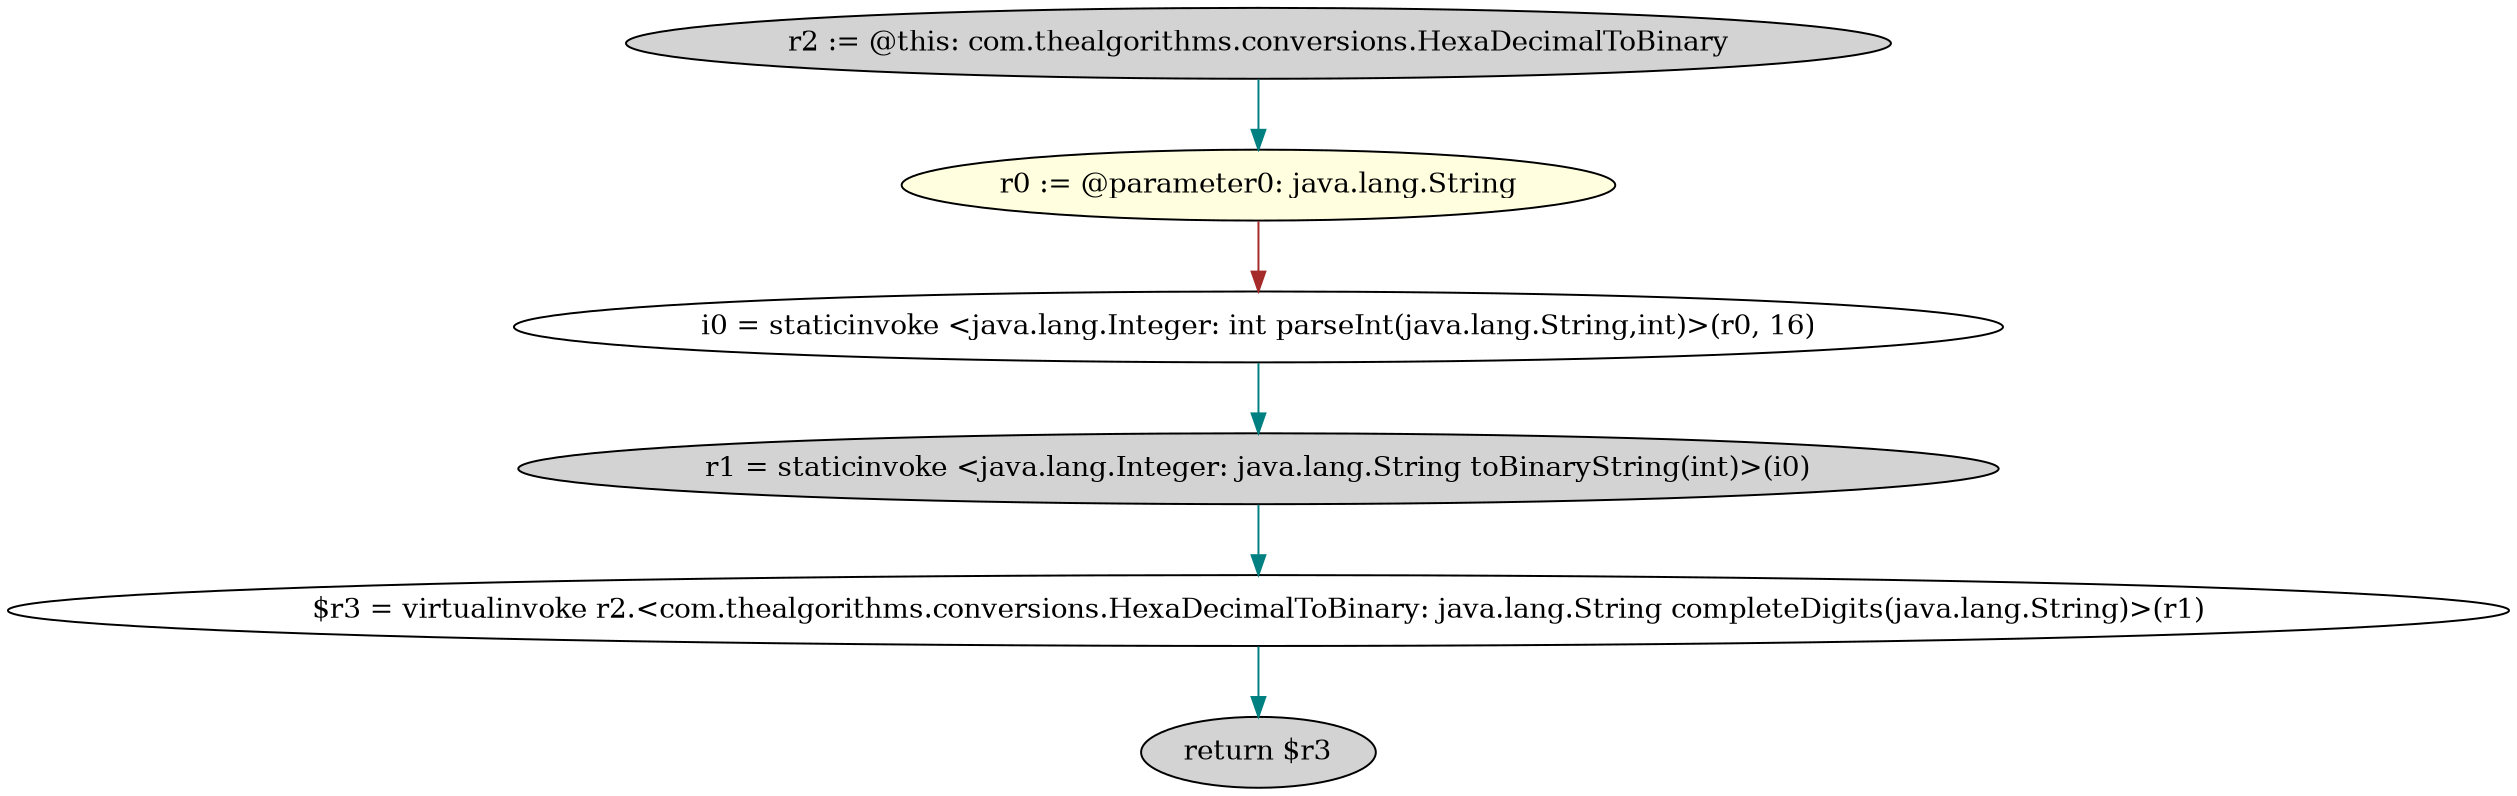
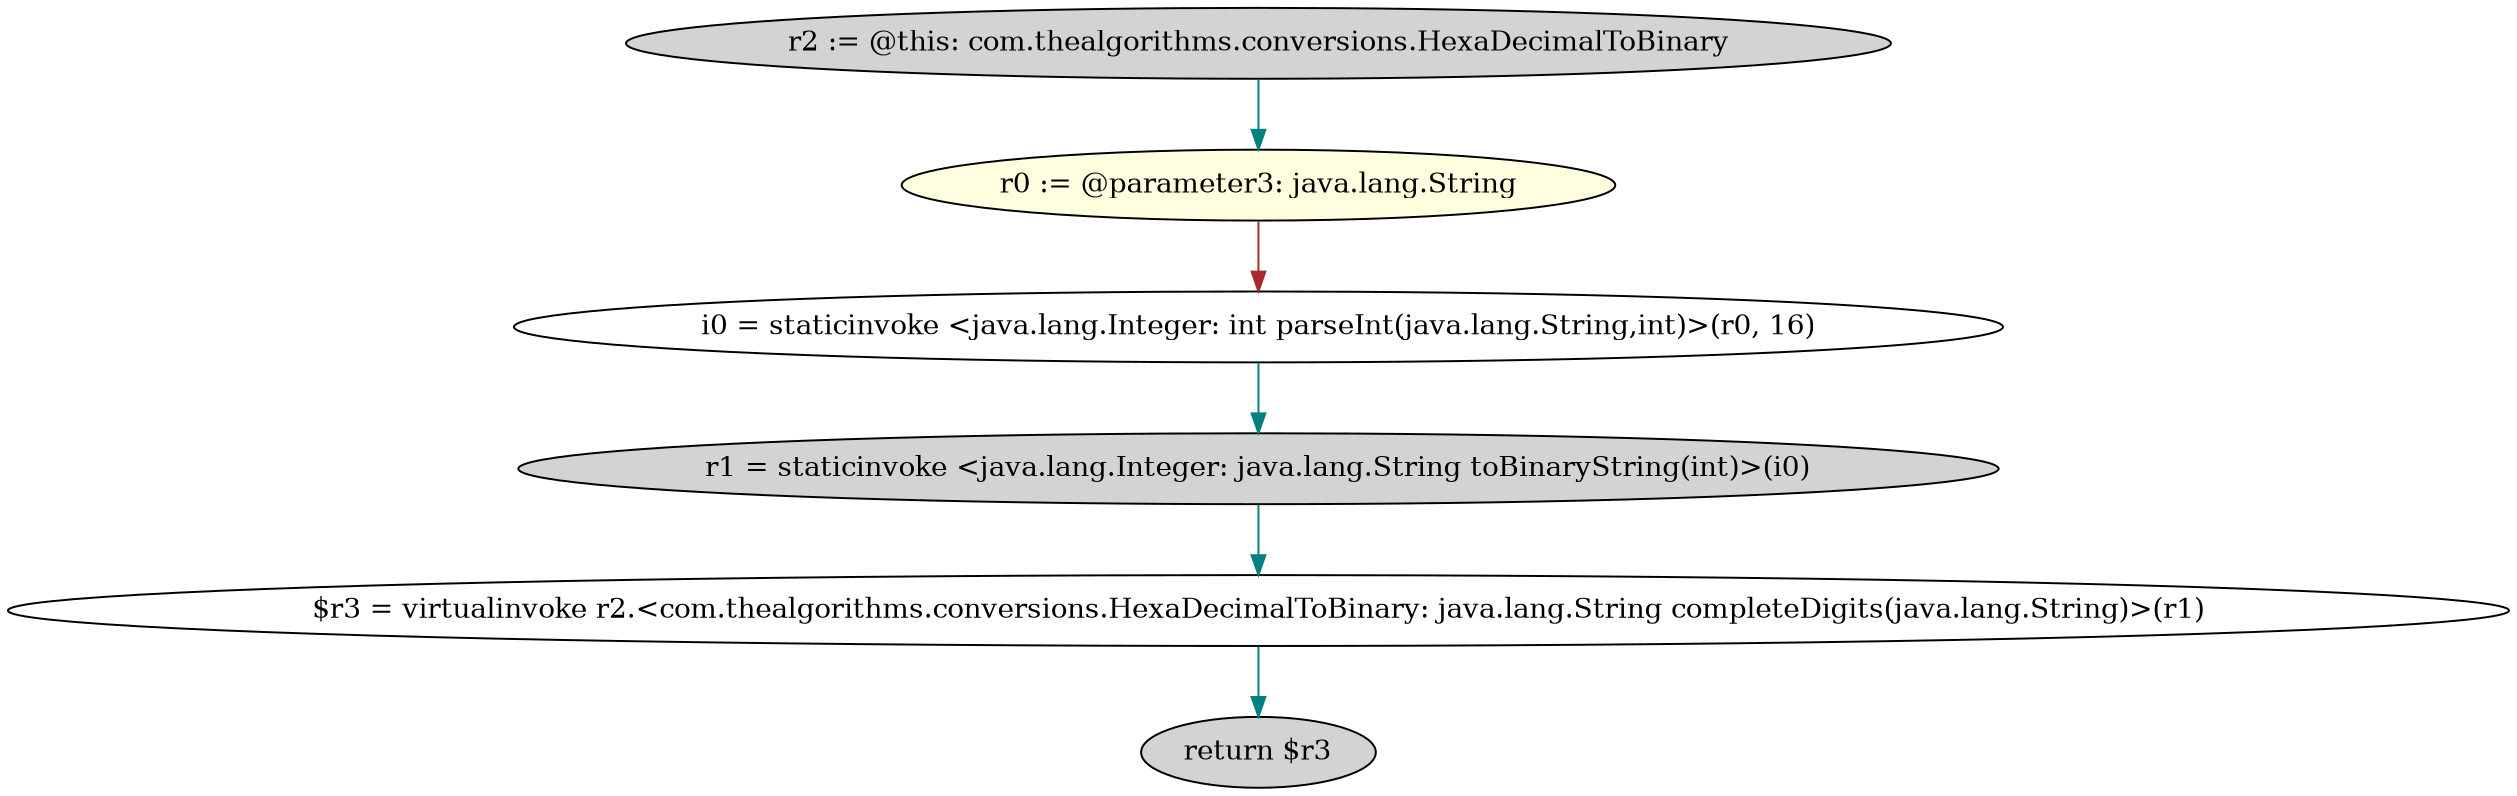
node "r0 := @parameter0: java.lang.String": label "r0 := @parameter0: java.lang.String" -> "r0 := @parameter3: java.lang.String"
